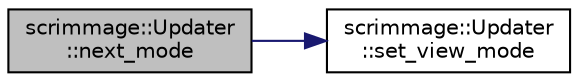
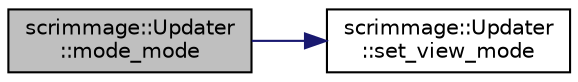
node "scrimmage::Updater ::next_mode": label "scrimmage::Updater ::next_mode" -> "scrimmage::Updater ::mode_mode"
